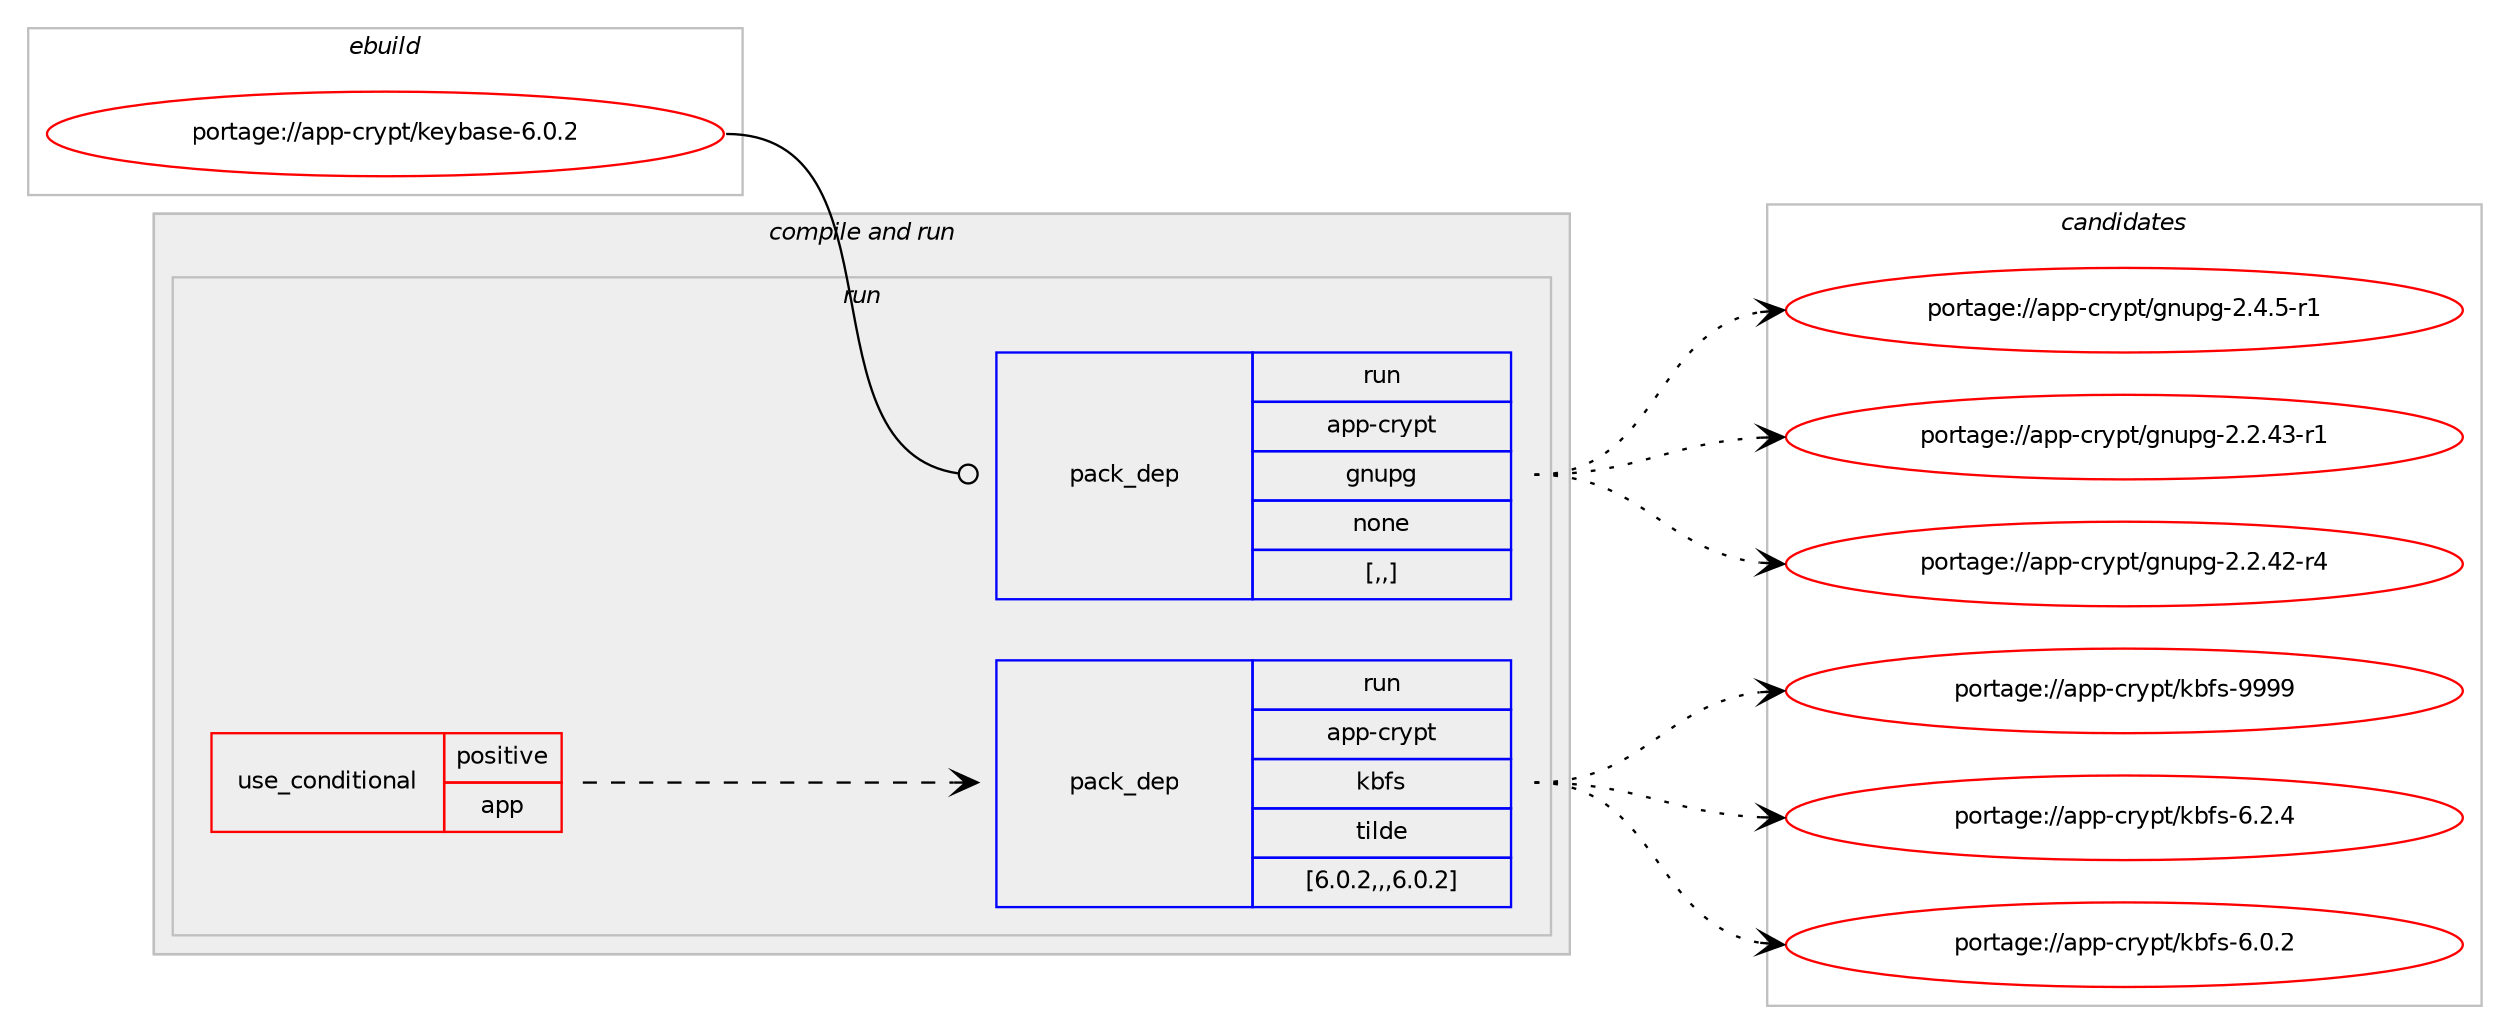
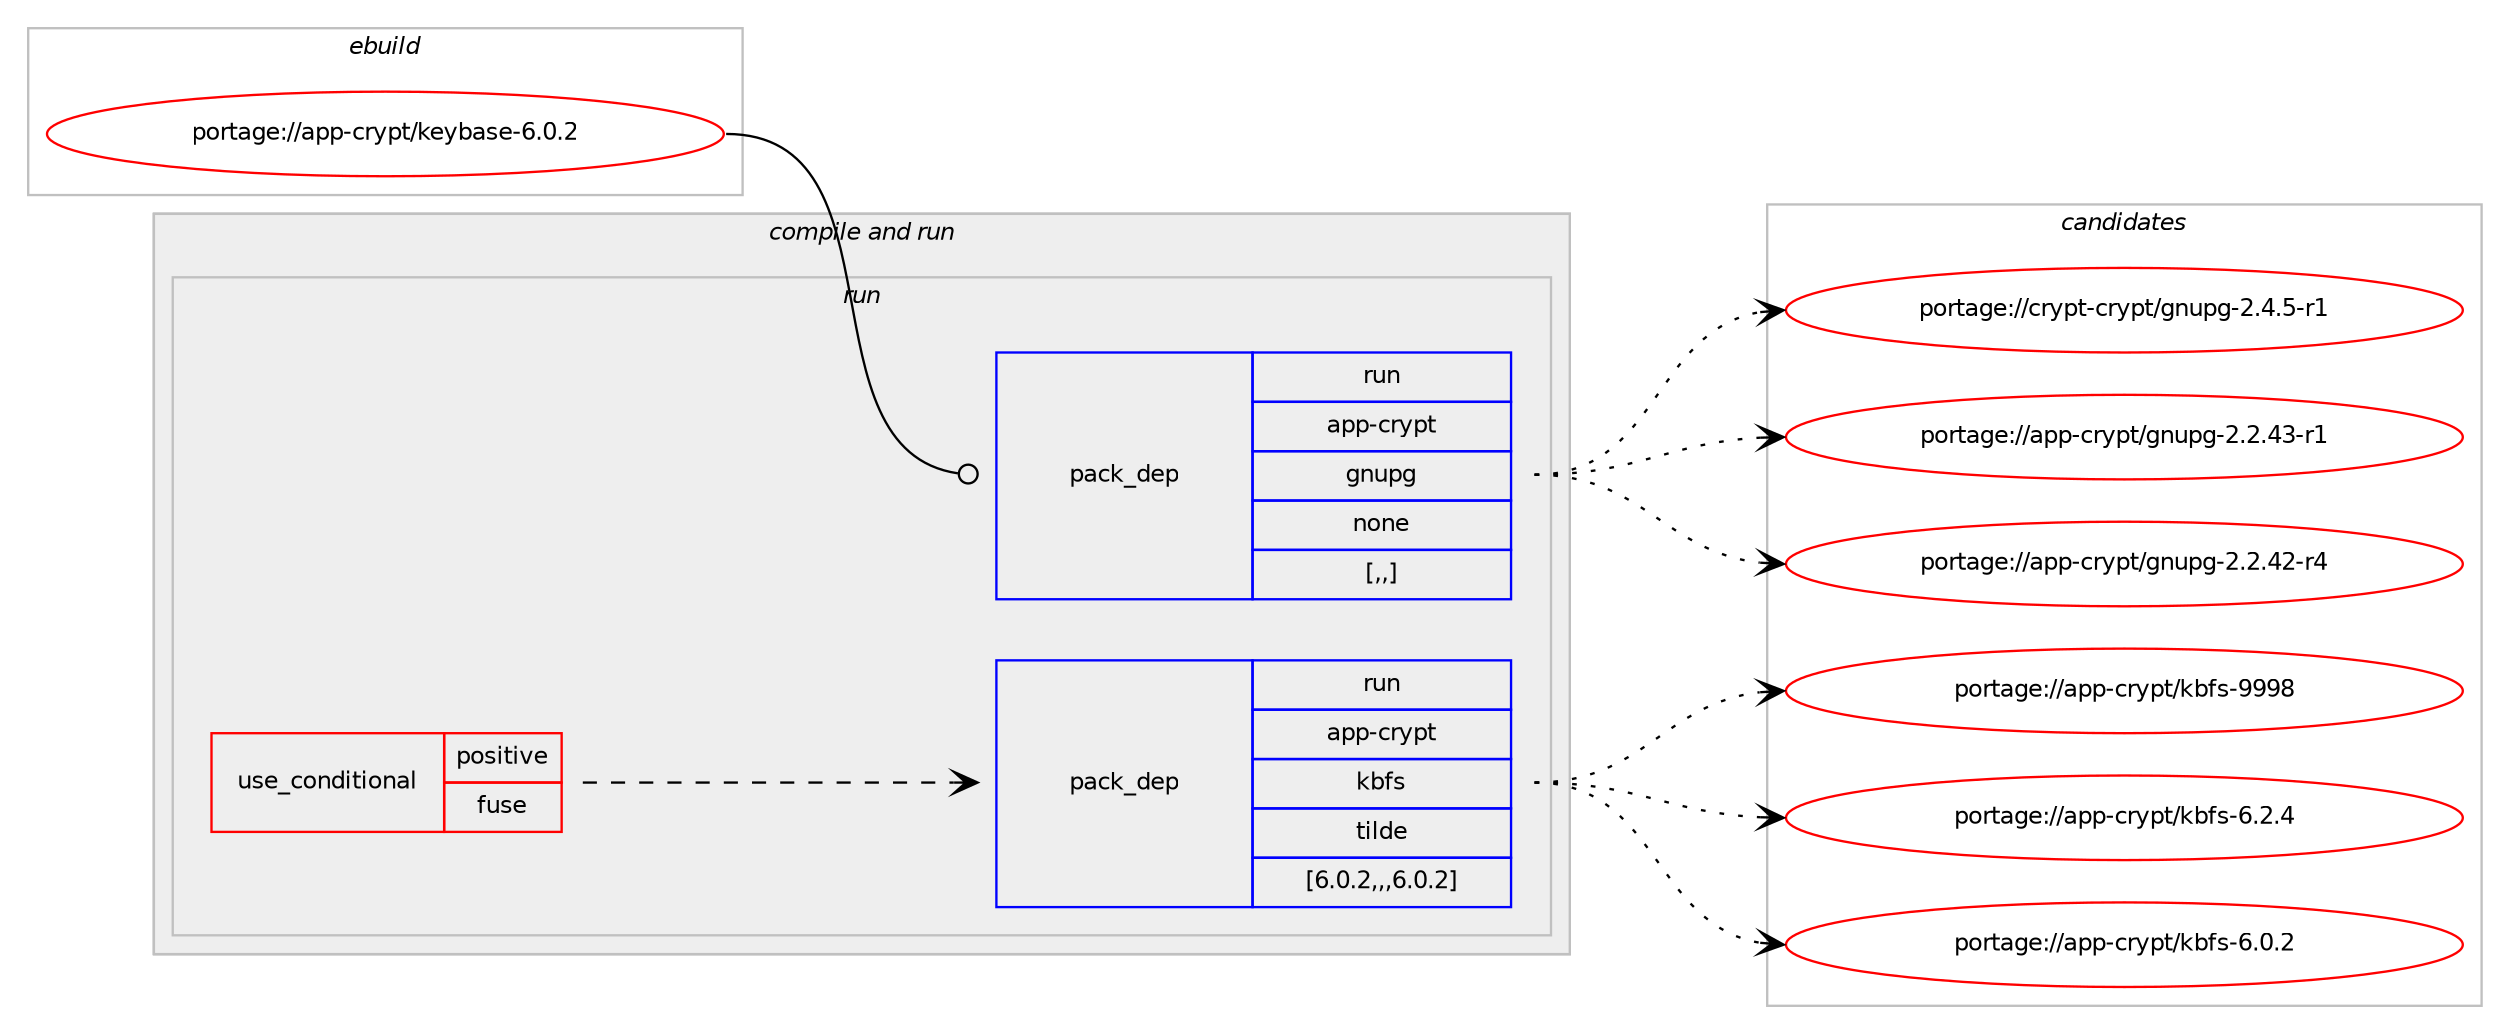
node "portage://app-crypt/gnupg-2.4.5-r1": label "portage://app-crypt/gnupg-2.4.5-r1" -> "portage://crypt-crypt/gnupg-2.4.5-r1"
node "portage://app-crypt/kbfs-9999": label "portage://app-crypt/kbfs-9999" -> "portage://app-crypt/kbfs-9998"
node "use_conditional": text "app" -> "fuse"
